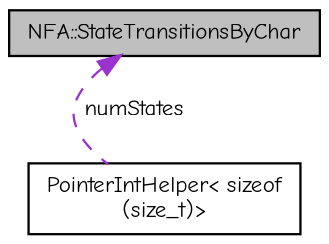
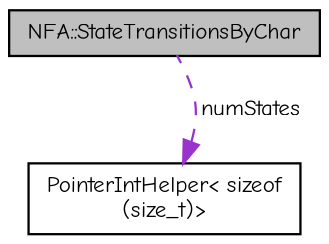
edge "PointerIntHelper< sizeof (size_t)>" -> "NFA::StateTransitionsByChar": reversed
